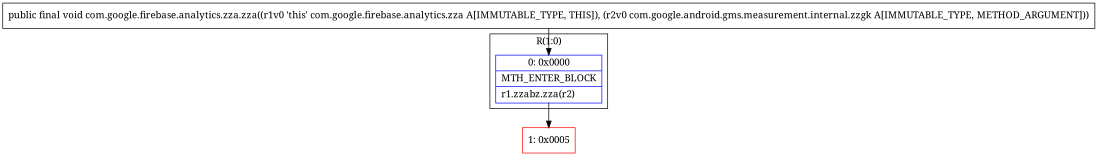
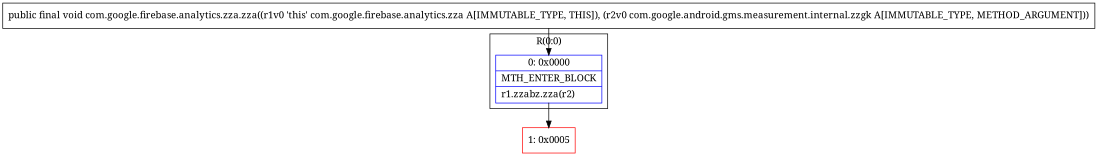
cluster "R(1:0)": label "R(1:0)" -> "R(0:0)"
